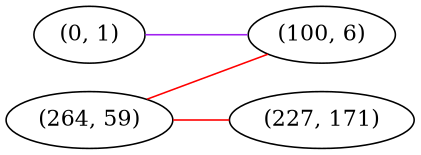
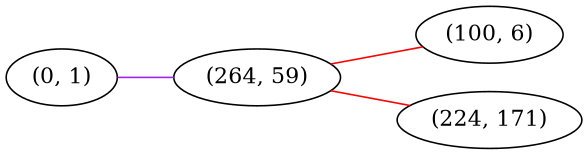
edge "(0, 1)" -- "(100, 6)": now "(0, 1)" -- "(264, 59)"
node "(227, 171)": label "(227, 171)" -> "(224, 171)"
